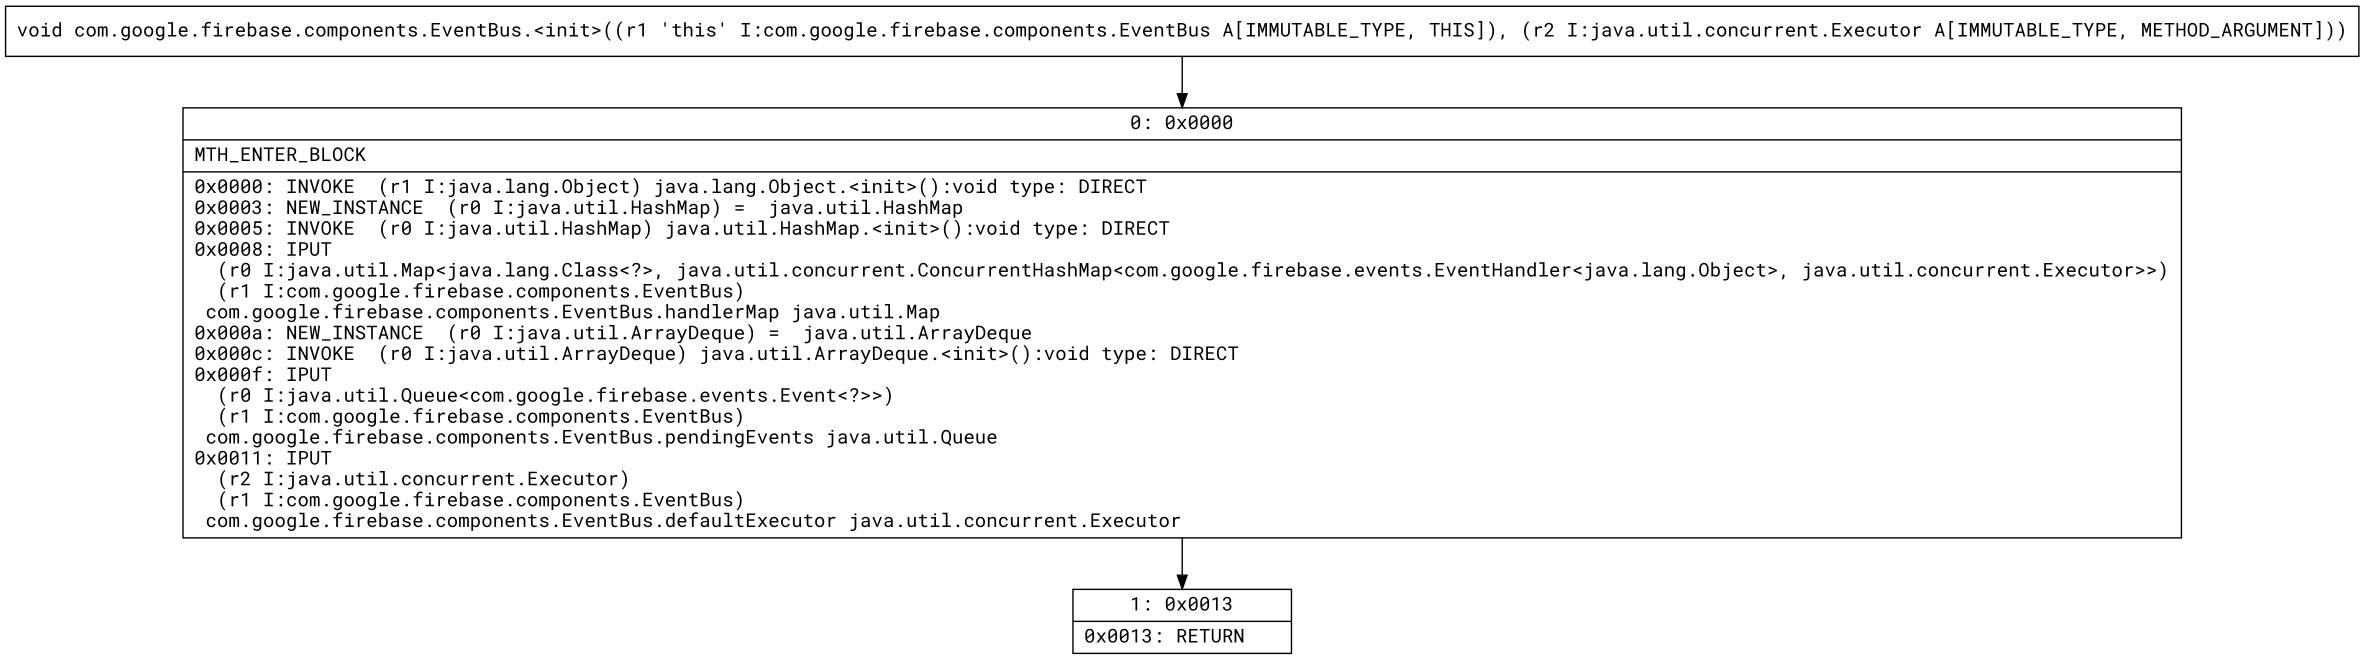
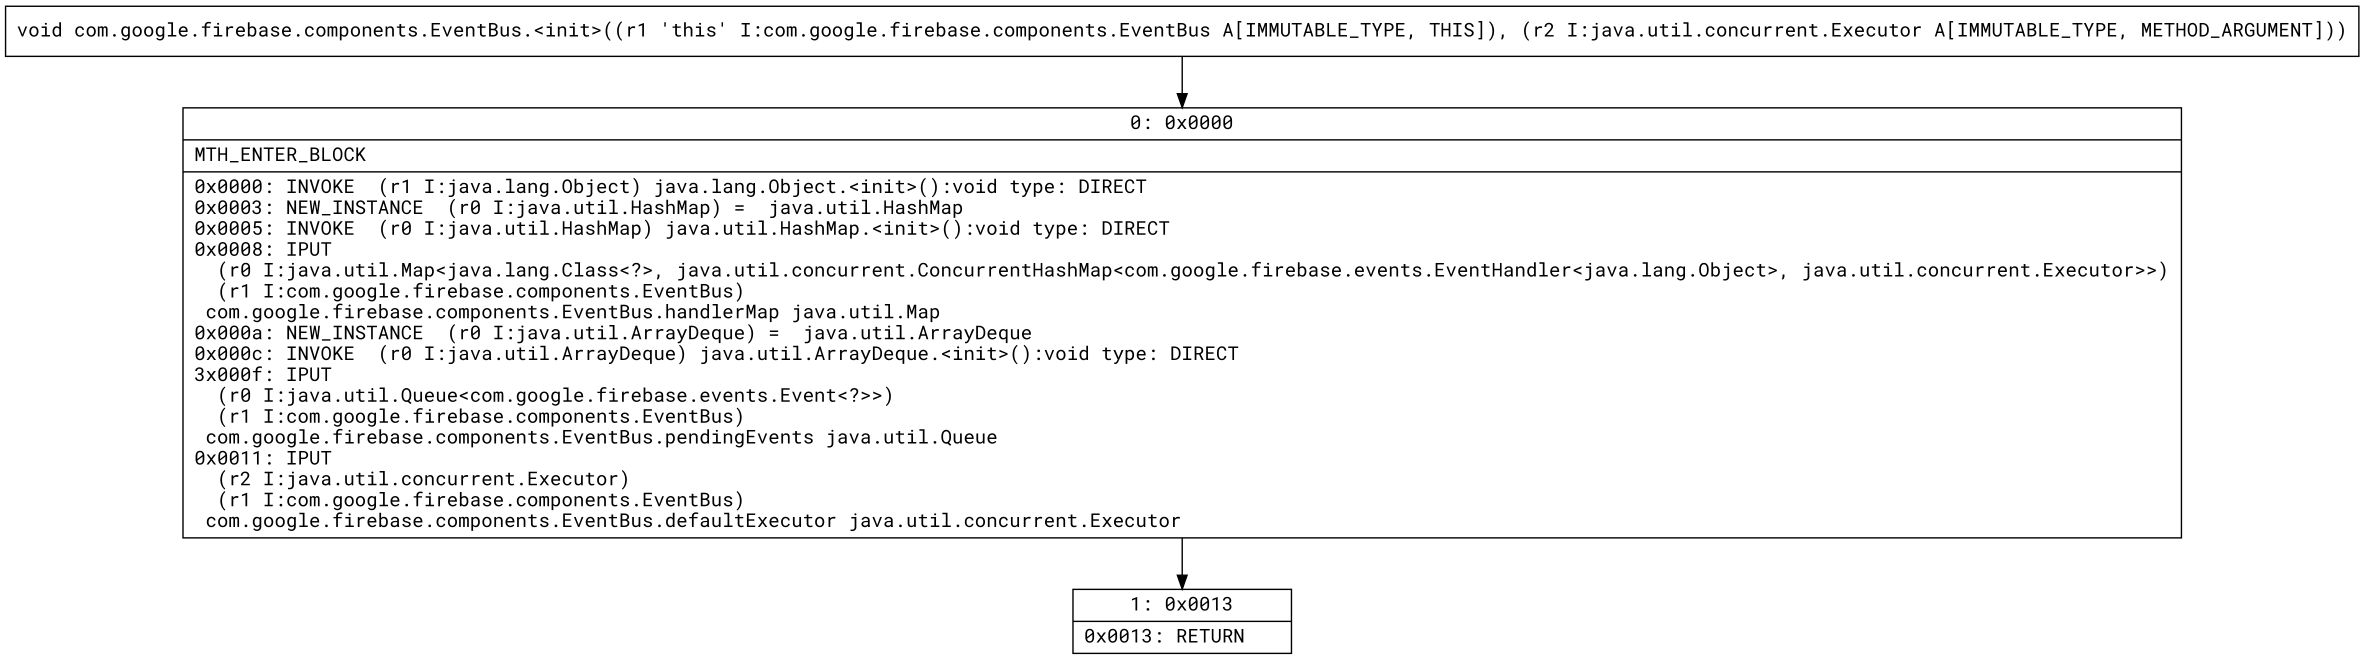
node "0: 0x0000": text "0x000f: IPUT" -> "3x000f: IPUT"
